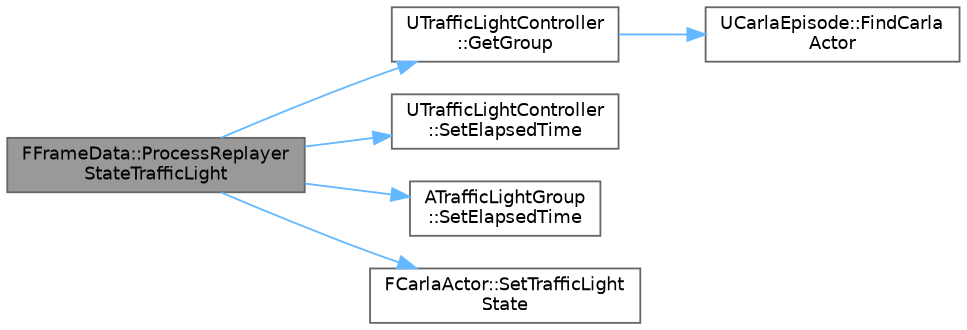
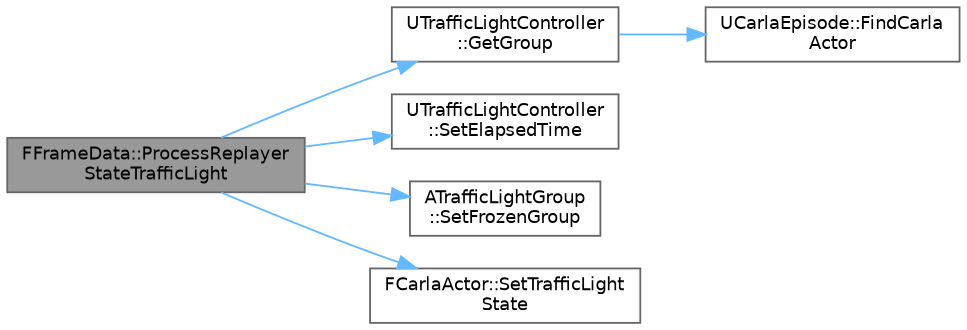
node "ATrafficLightGroup ::SetElapsedTime": label "ATrafficLightGroup ::SetElapsedTime" -> "ATrafficLightGroup ::SetFrozenGroup"
